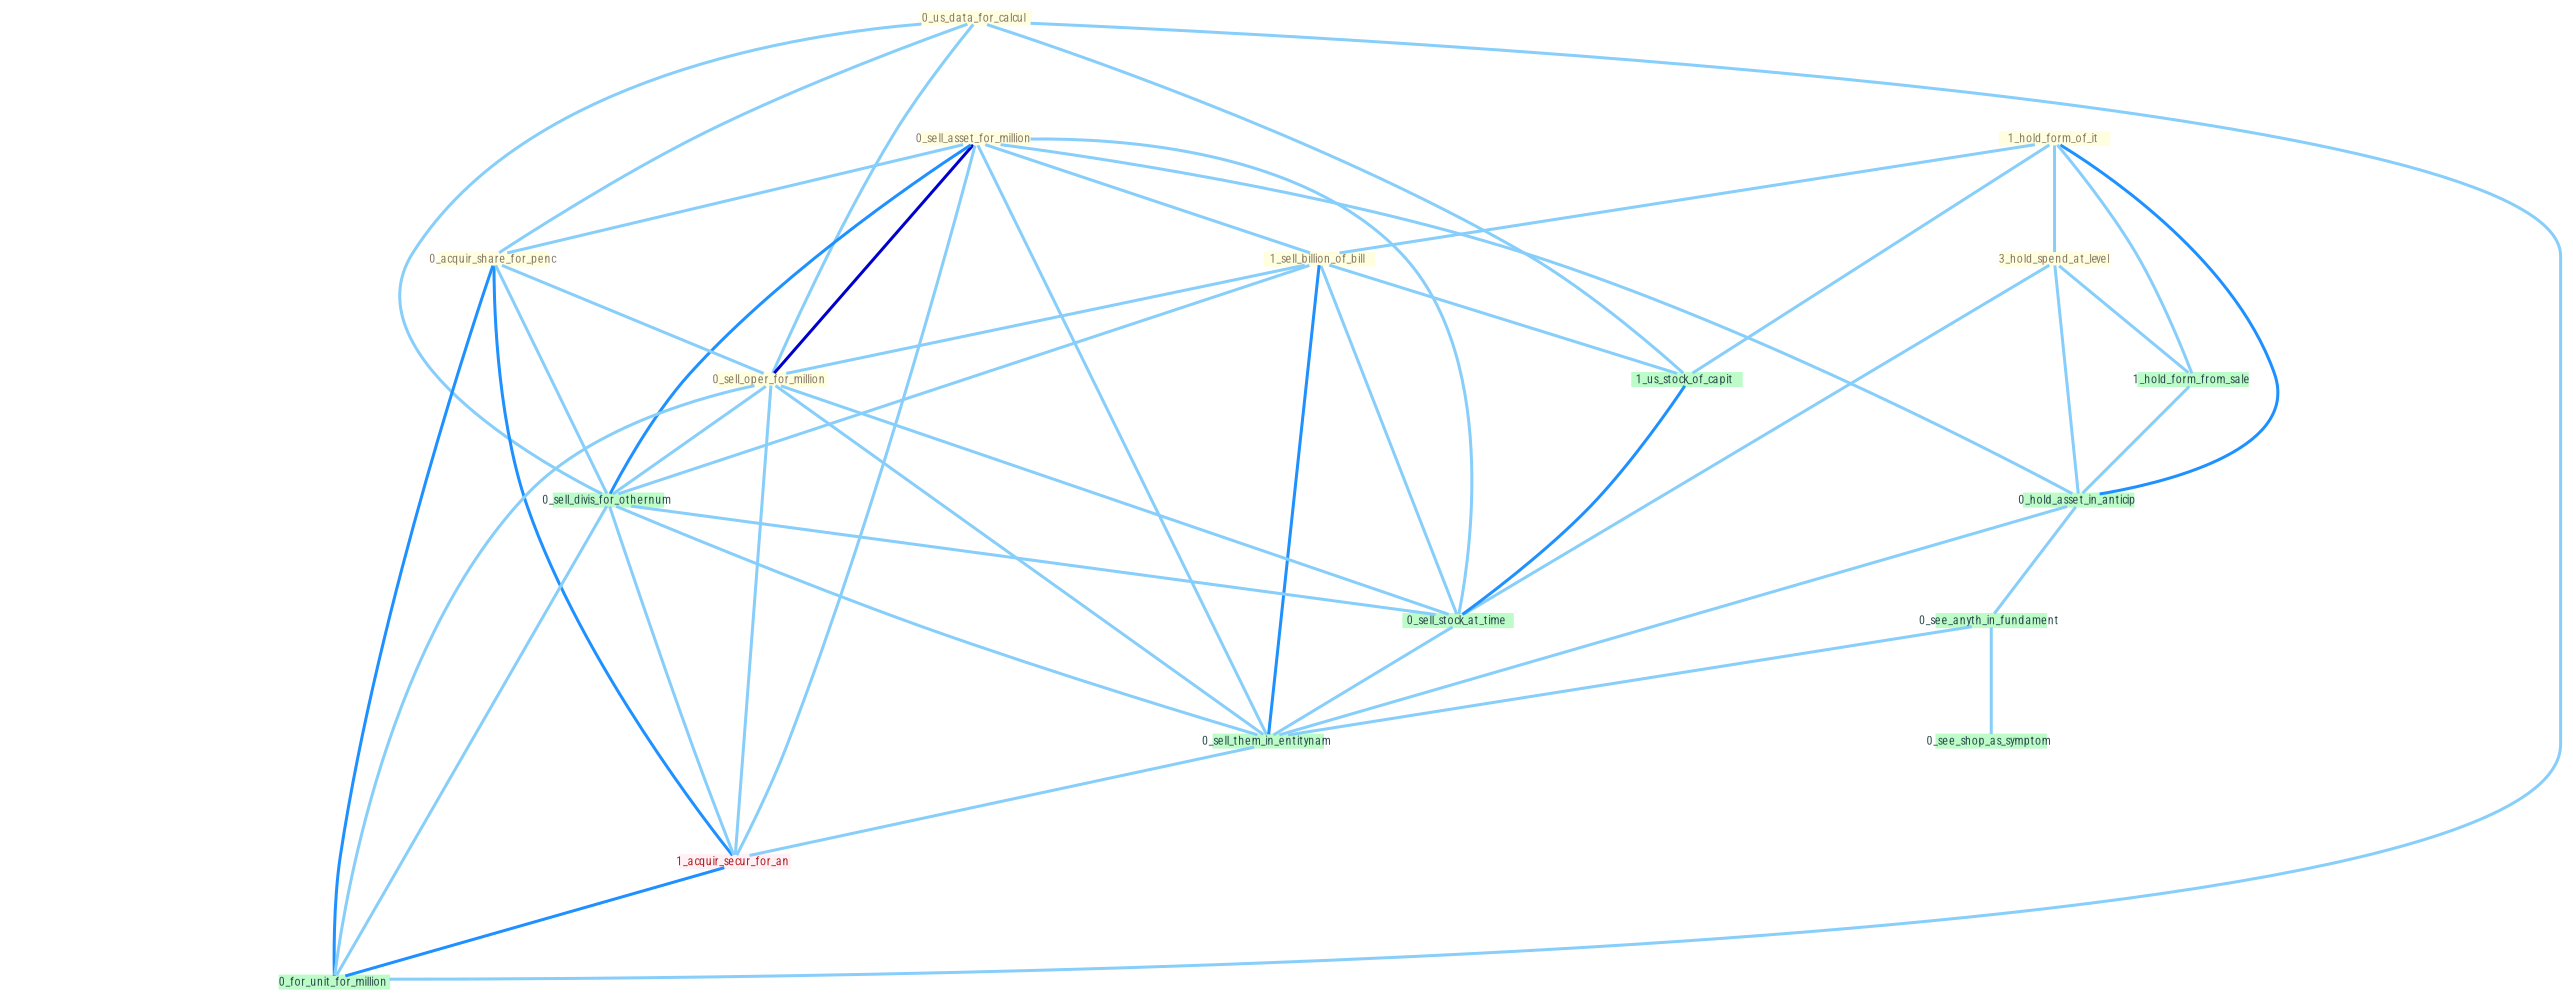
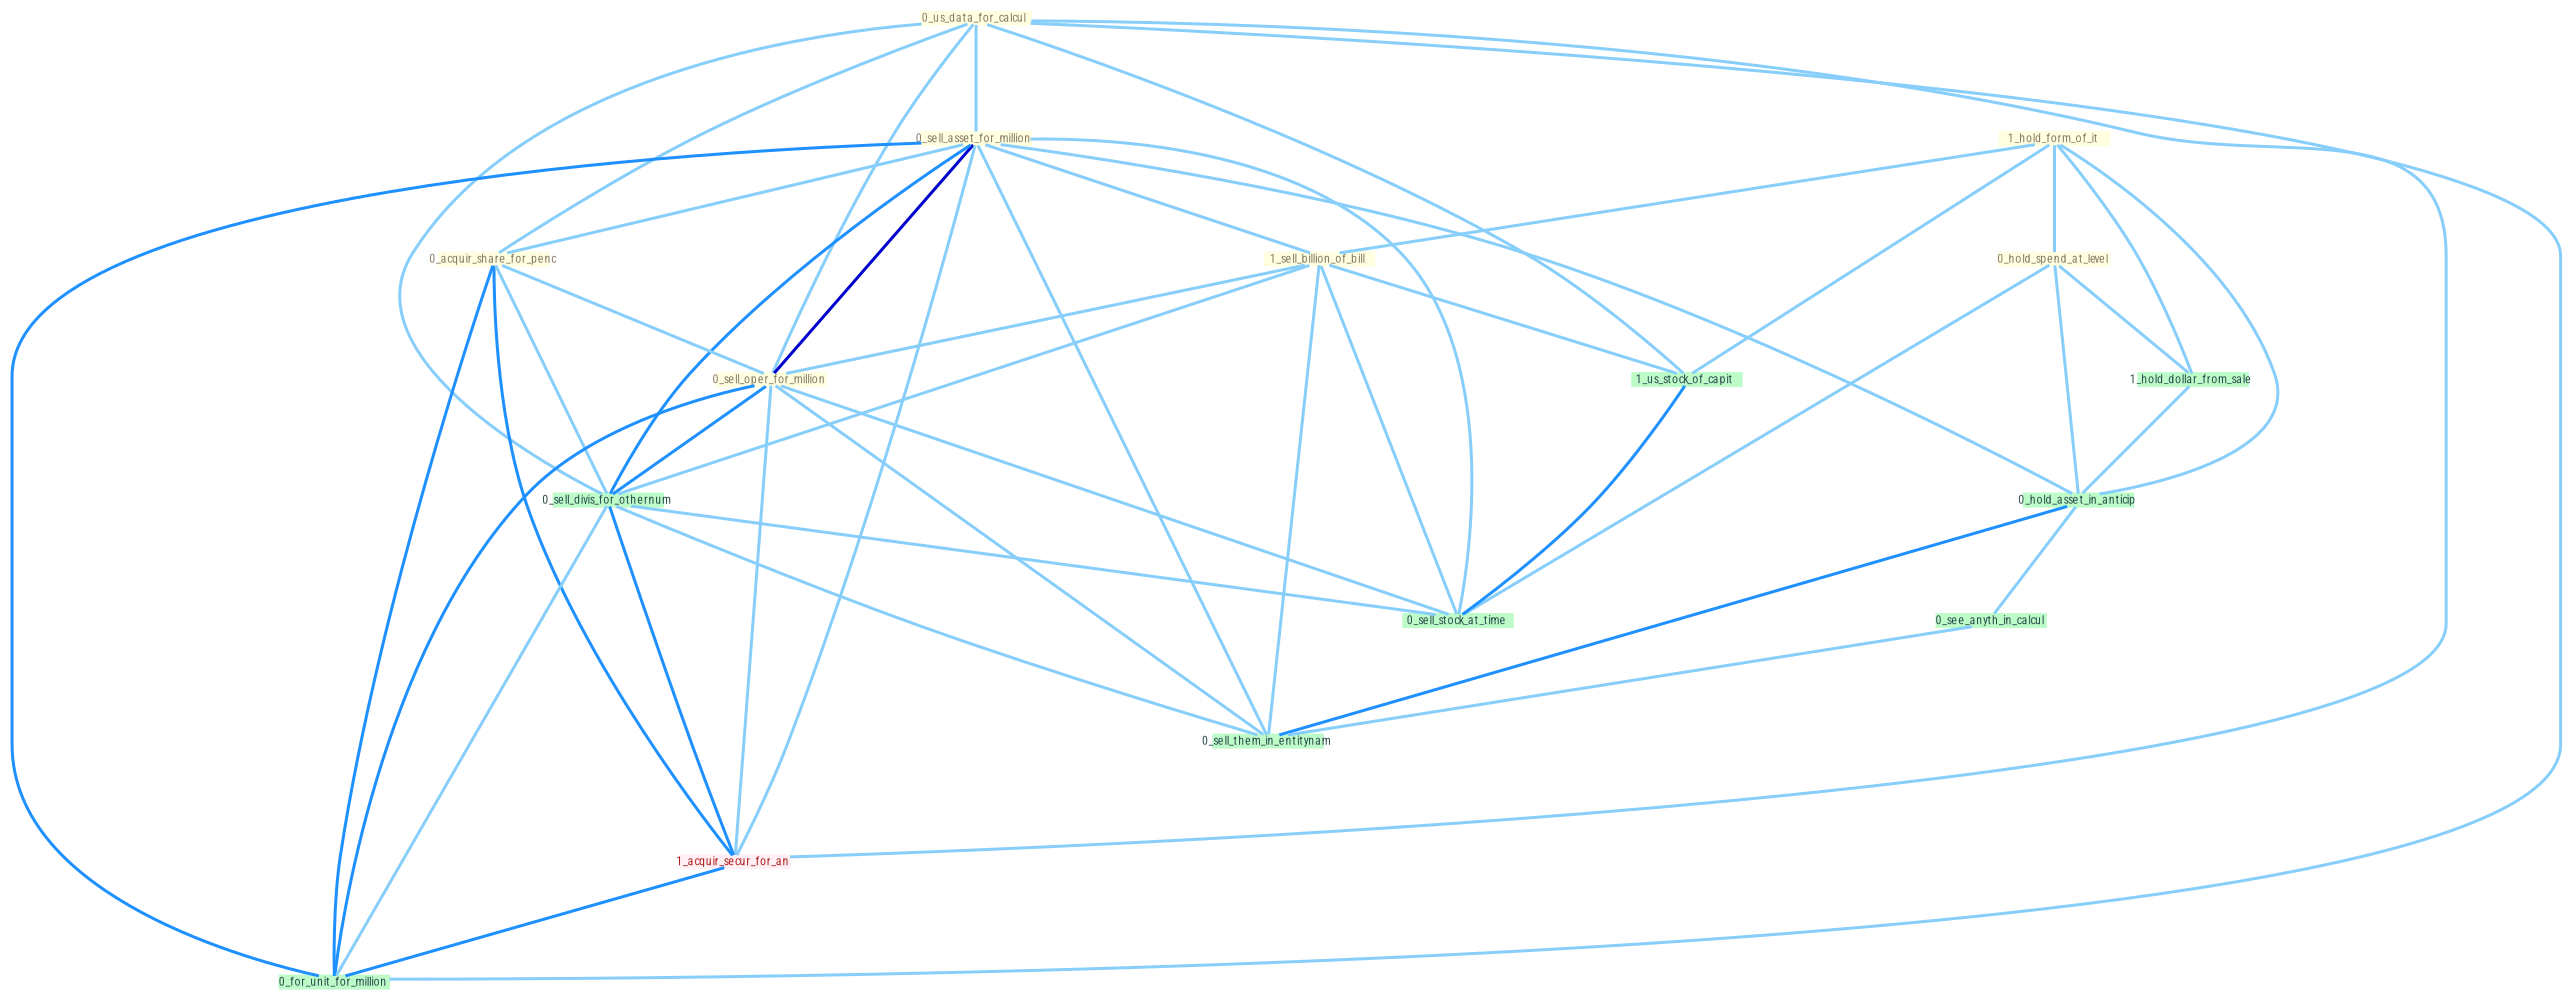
edge "0_us_data_for_calcul" -- "0_sell_asset_for_million": added
node "3_hold_spend_at_level": label "3_hold_spend_at_level" -> "0_hold_spend_at_level"
edge "0_sell_asset_for_million" -- "0_for_unit_for_million": added
edge "1_hold_form_of_it" -- "0_hold_asset_in_anticip": color #1e90ff -> #87cefa
node "1_hold_form_from_sale": label "1_hold_form_from_sale" -> "1_hold_dollar_from_sale"
edge "0_sell_oper_for_million" -- "0_sell_divis_for_othernum": color #87cefa -> #1e90ff
edge "1_sell_billion_of_bill" -- "0_sell_them_in_entitynam": color #1e90ff -> #87cefa
edge "0_sell_oper_for_million" -- "0_for_unit_for_million": color #87cefa -> #1e90ff
edge "0_hold_asset_in_anticip" -- "0_sell_them_in_entitynam": color #87cefa -> #1e90ff
node "0_see_anyth_in_fundament": label "0_see_anyth_in_fundament" -> "0_see_anyth_in_calcul"
edge "0_sell_stock_at_time" -- "0_sell_them_in_entitynam": removed
edge "0_sell_divis_for_othernum" -- "1_acquir_secur_for_an": color #87cefa -> #1e90ff
node "0_see_shop_as_symptom": removed
edge "0_sell_them_in_entitynam" -- "1_acquir_secur_for_an": now "0_us_data_for_calcul" -- "1_acquir_secur_for_an"
